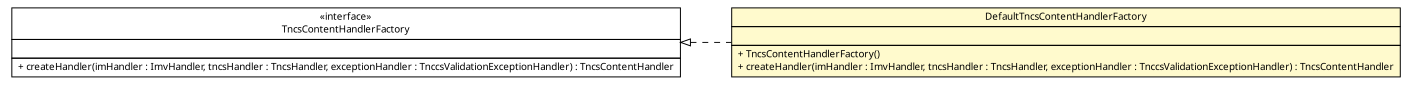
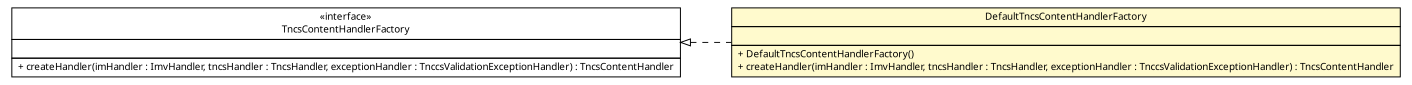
node "DefaultTncsContentHandlerFactory": text "+ TncsContentHandlerFactory()" -> "+ DefaultTncsContentHandlerFactory()"
